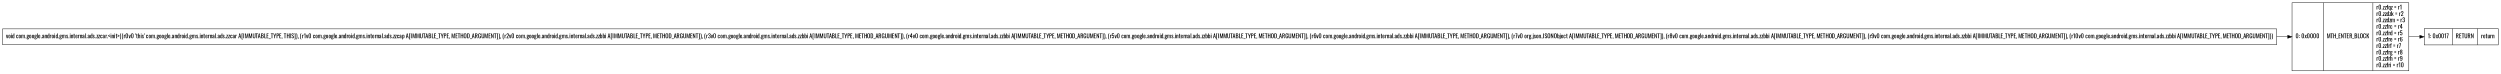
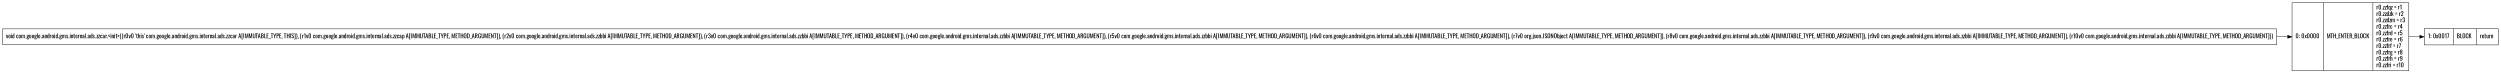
node "1: 0x0017": text "RETURN" -> "BLOCK"
